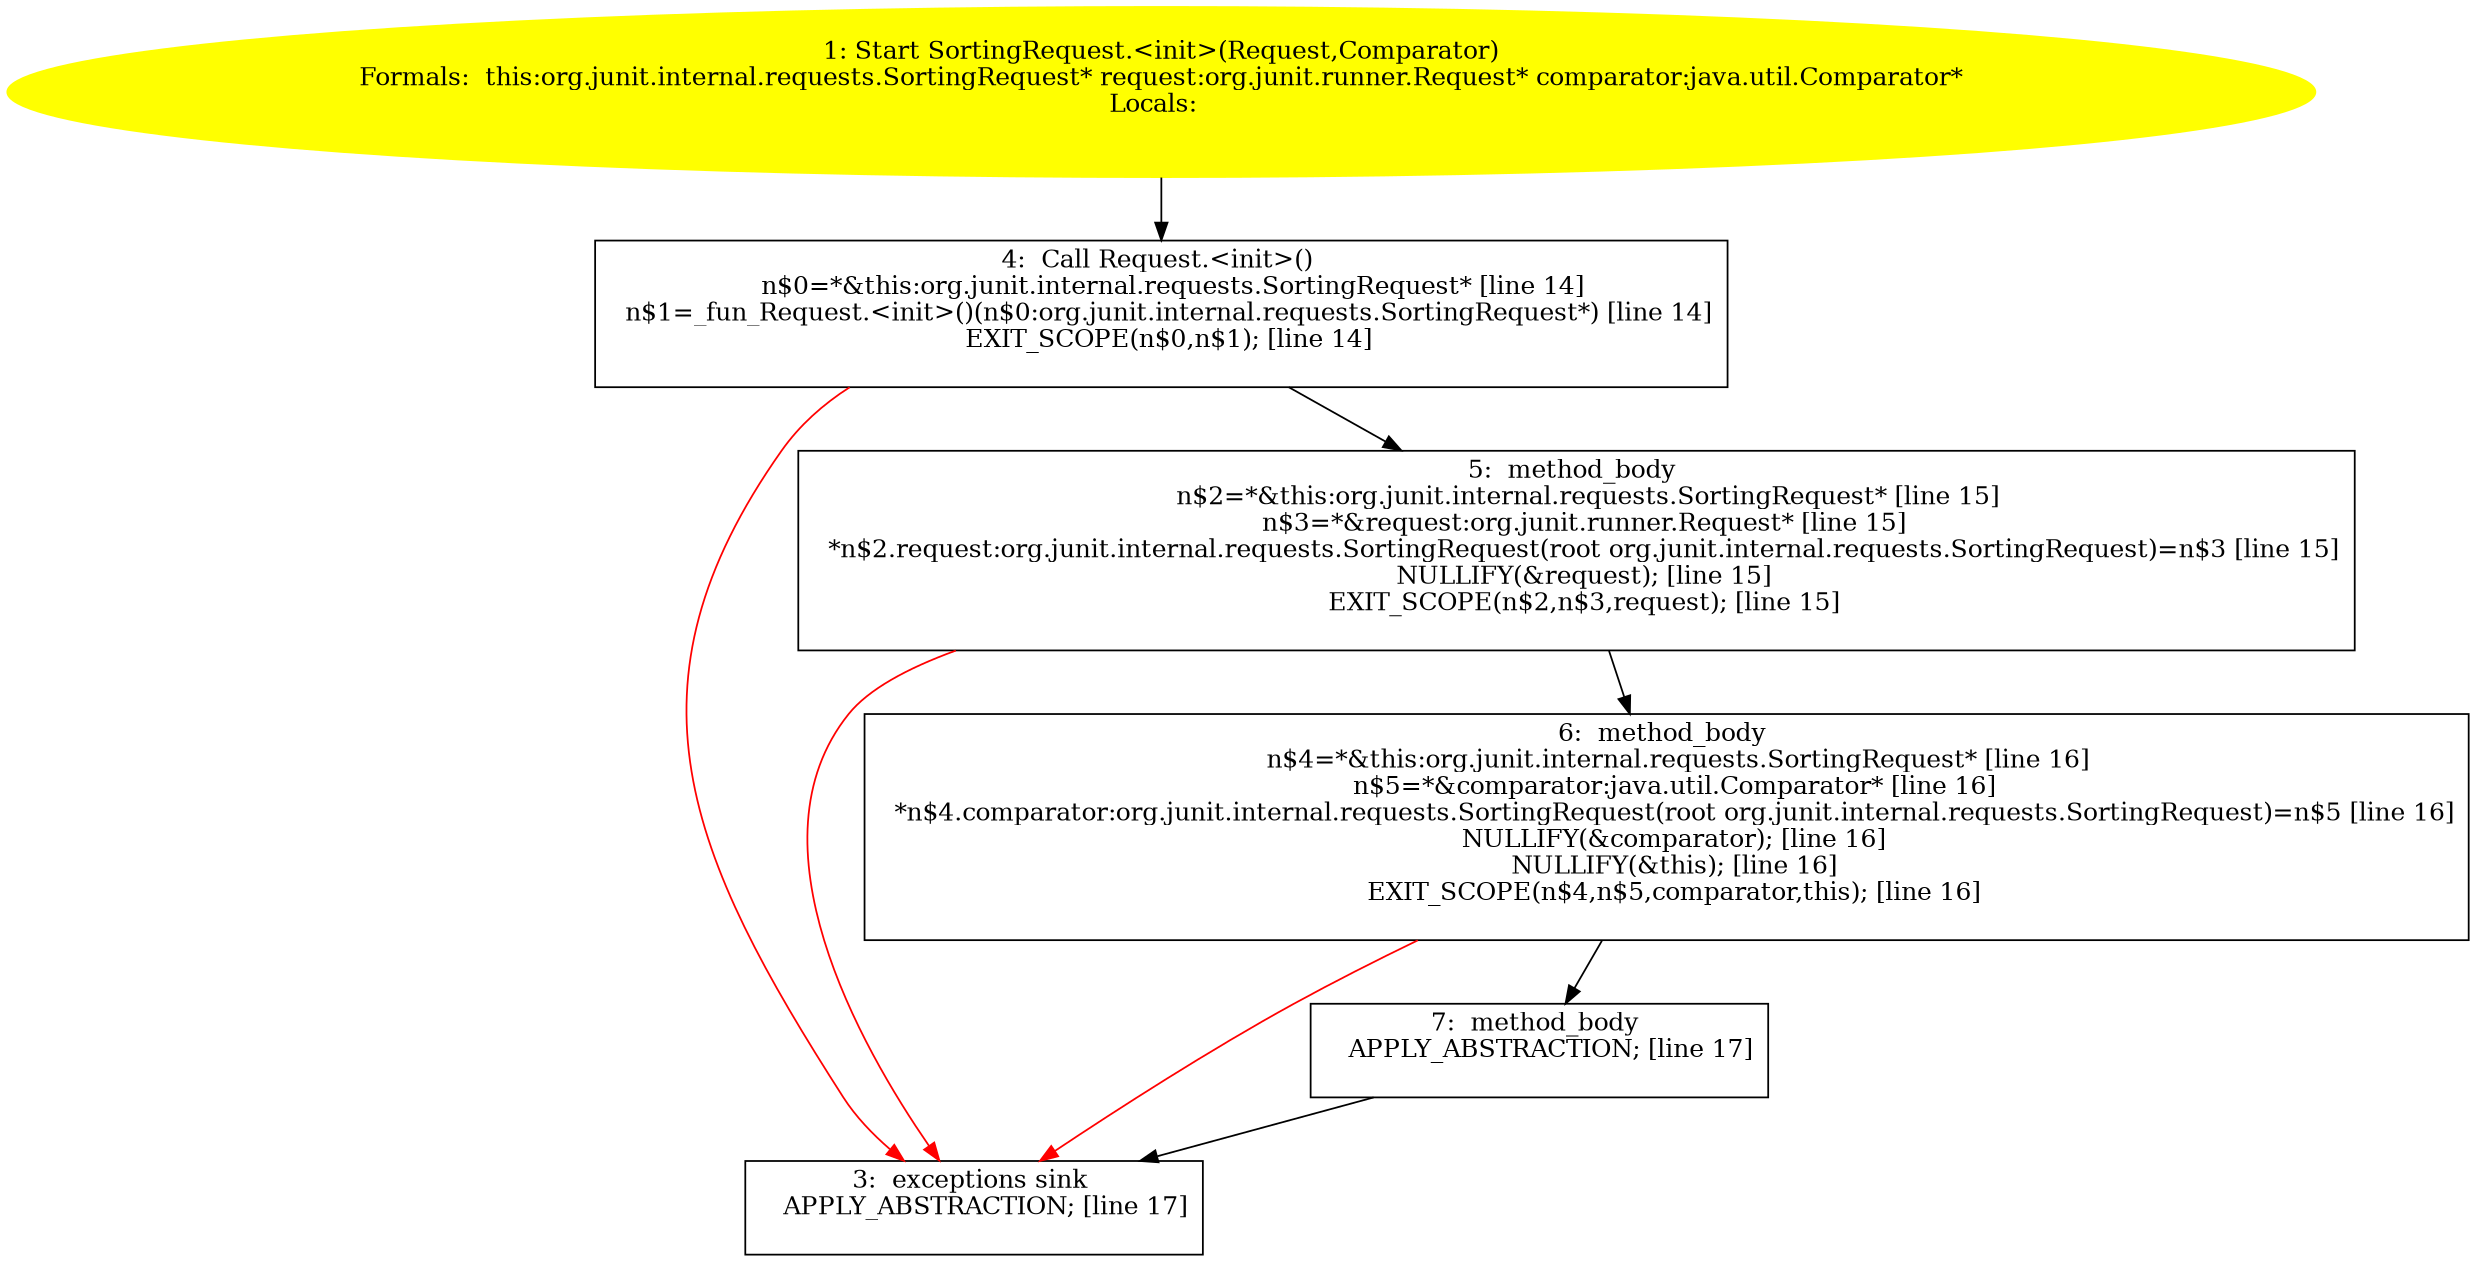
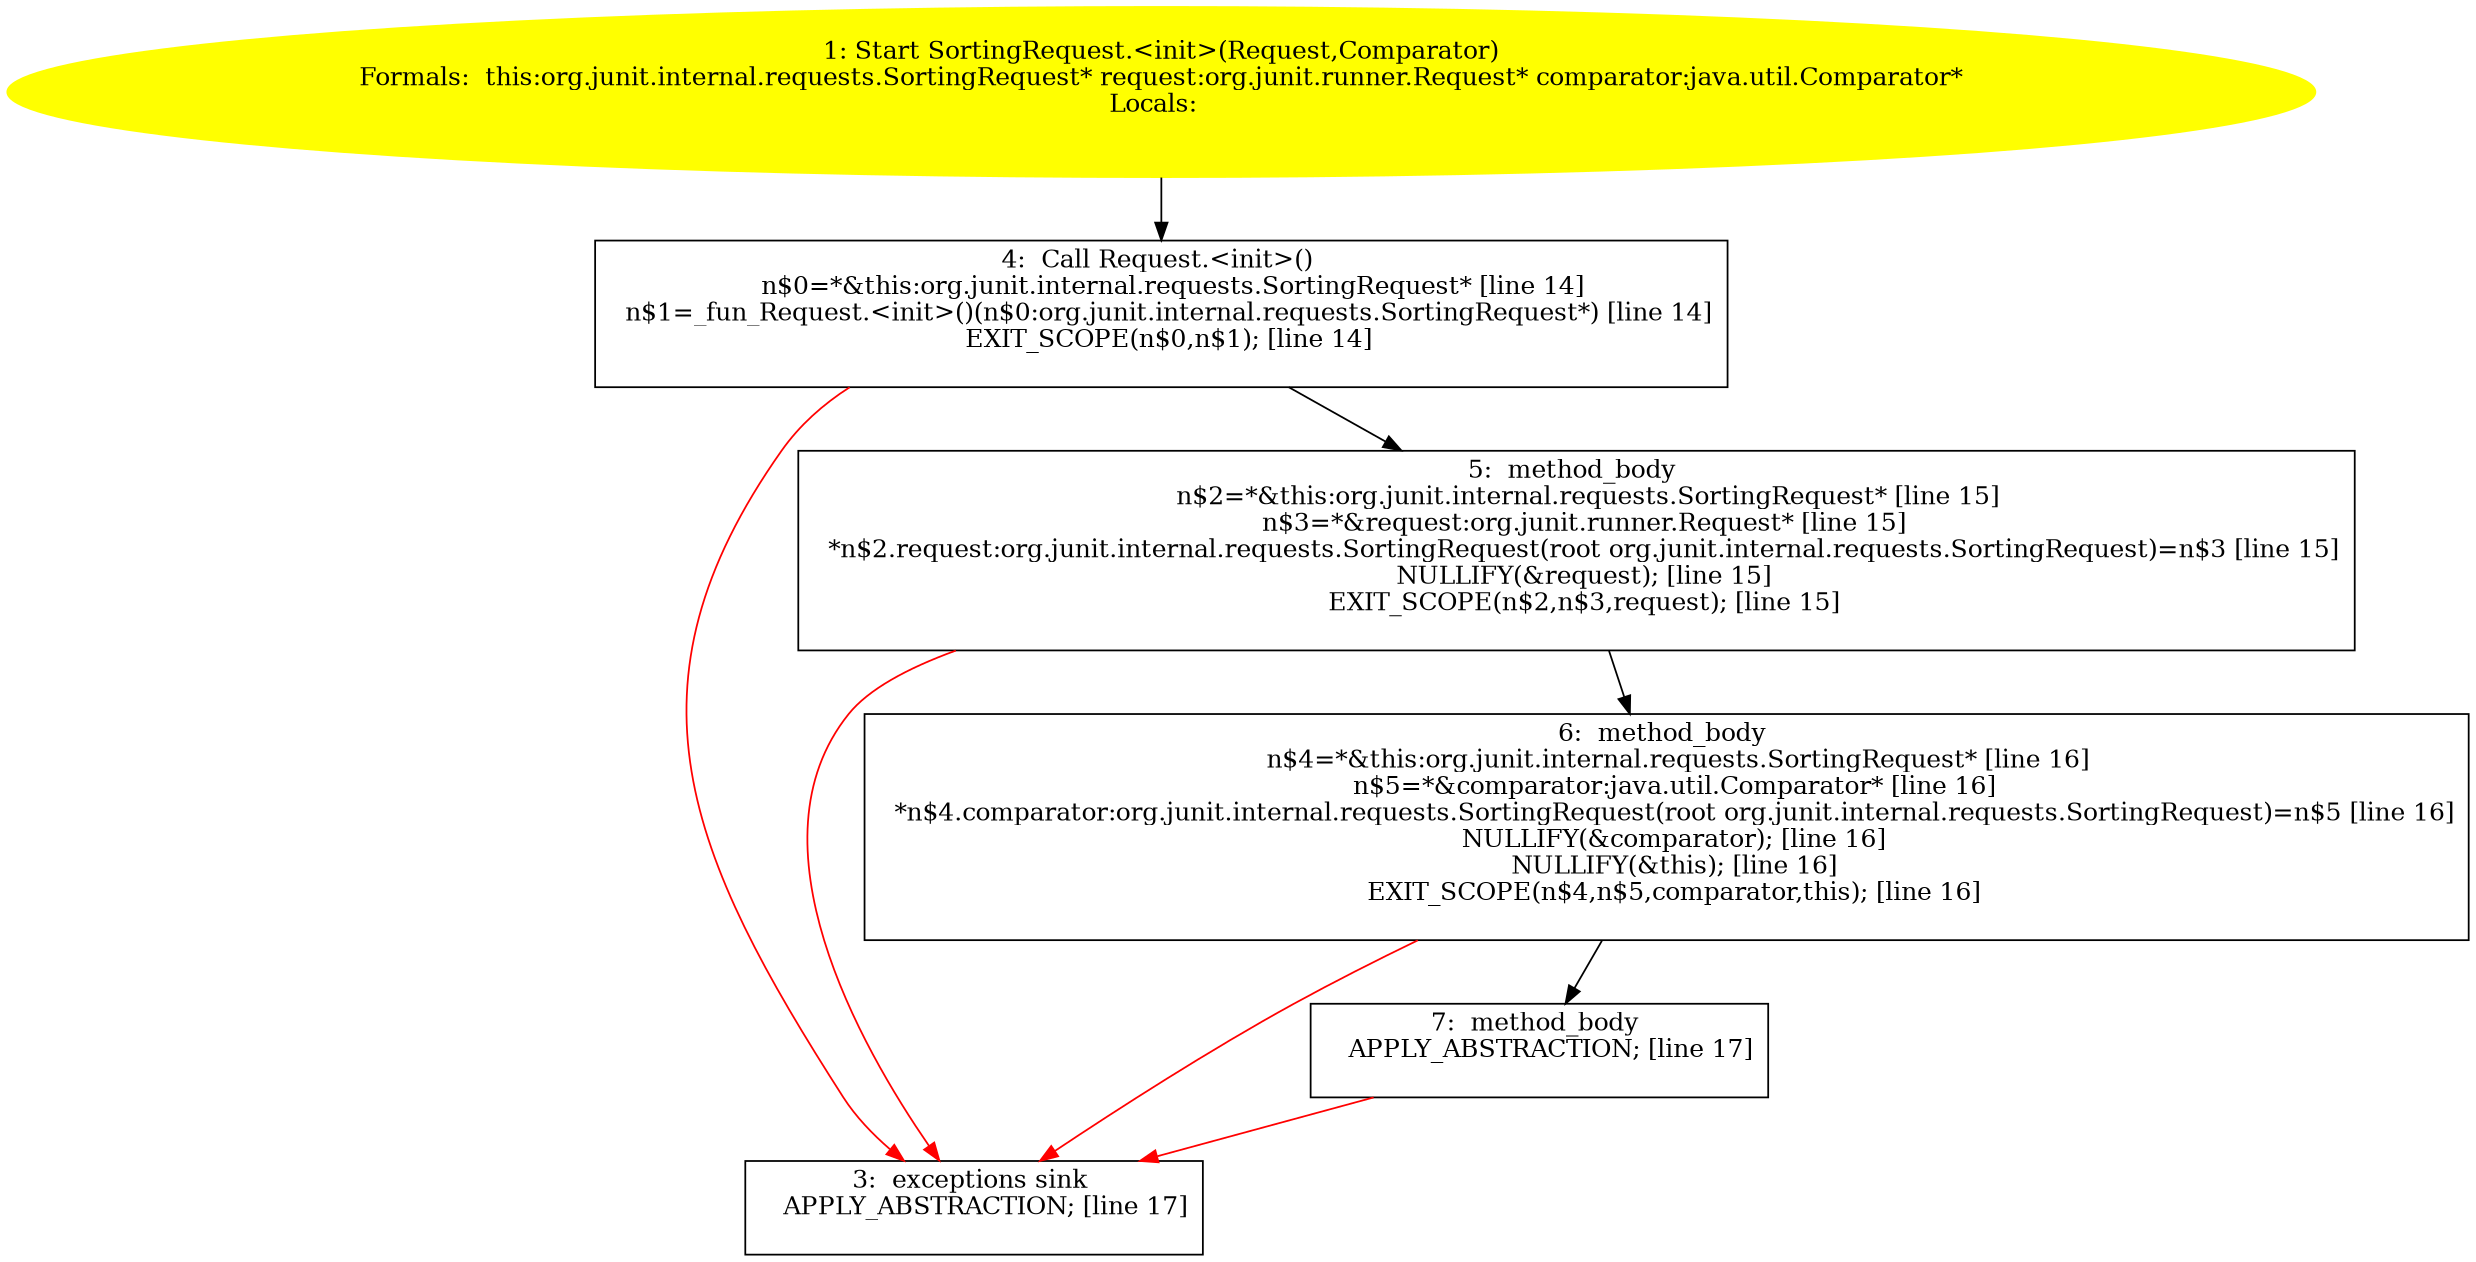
edge "7:  method_body APPLY_ABSTRACTION; [line 17]" -> "3:  exceptions sink APPLY_ABSTRACTION; [line 17]": color black -> red
